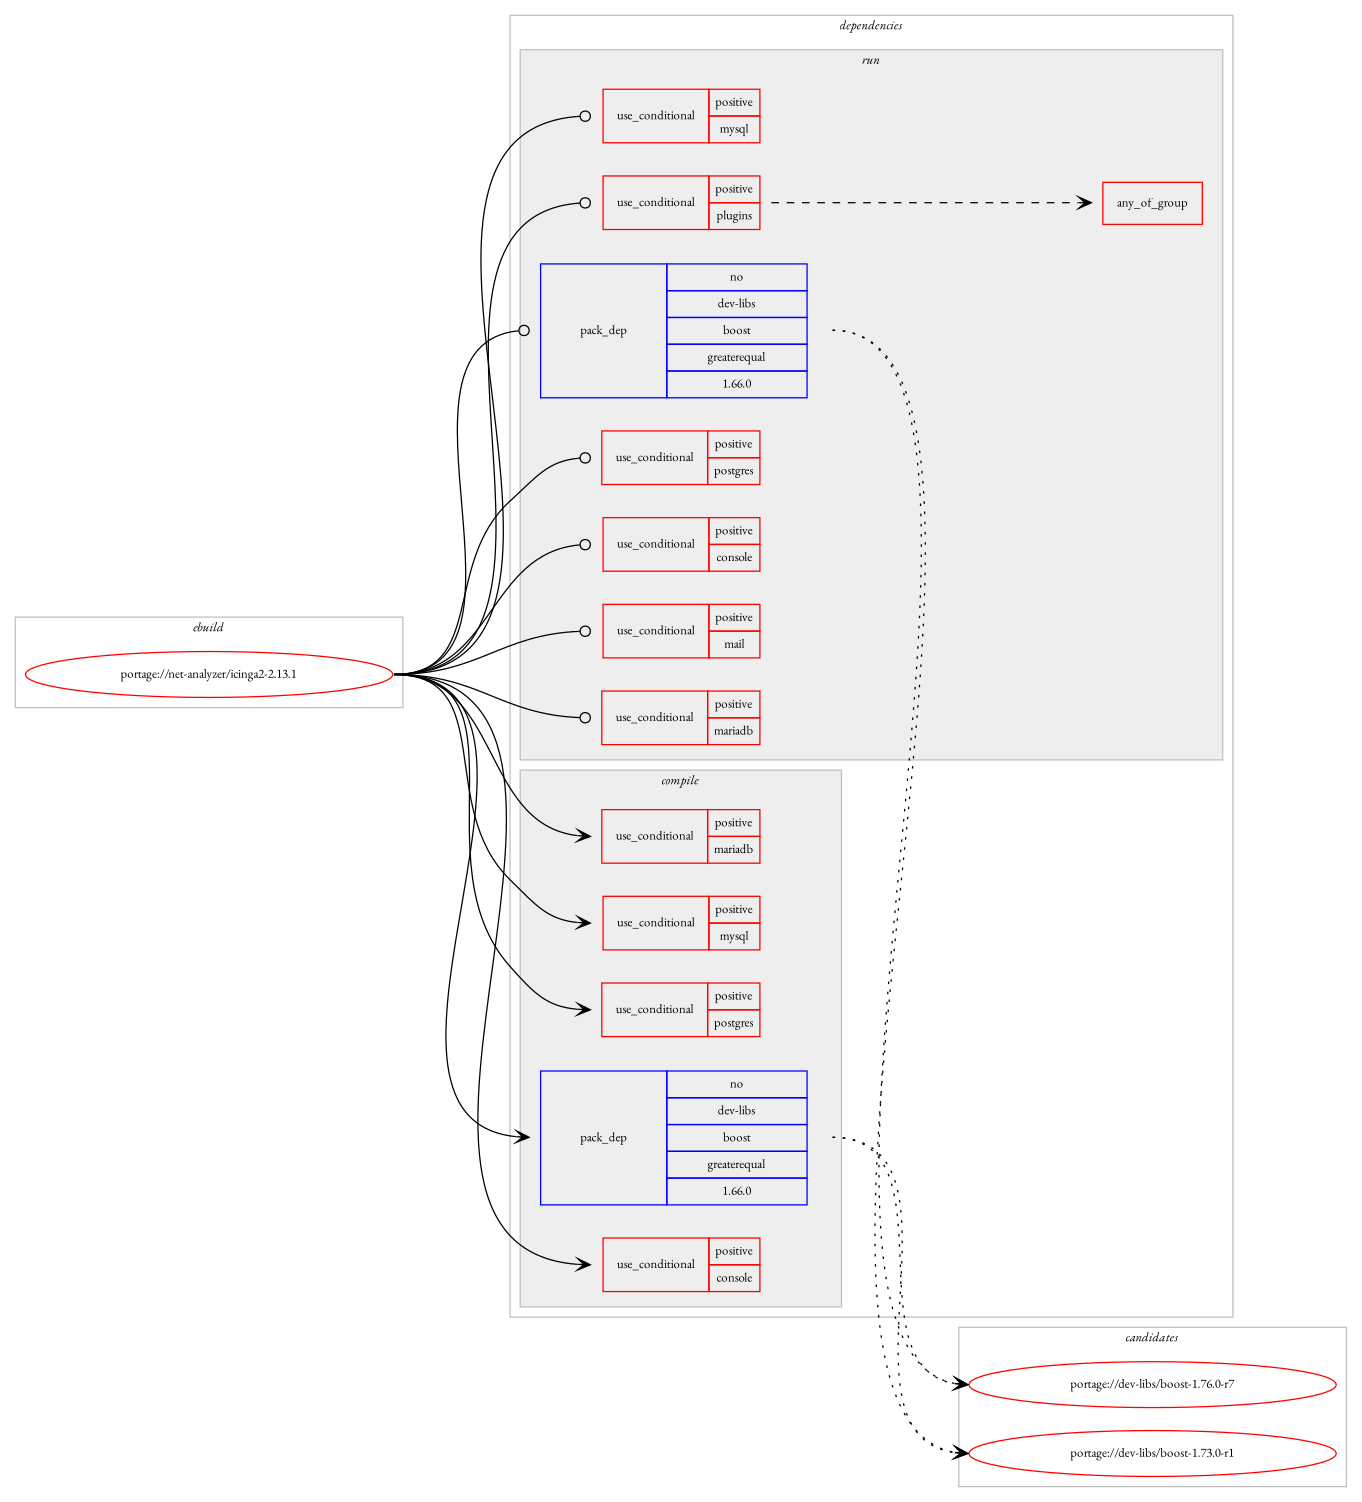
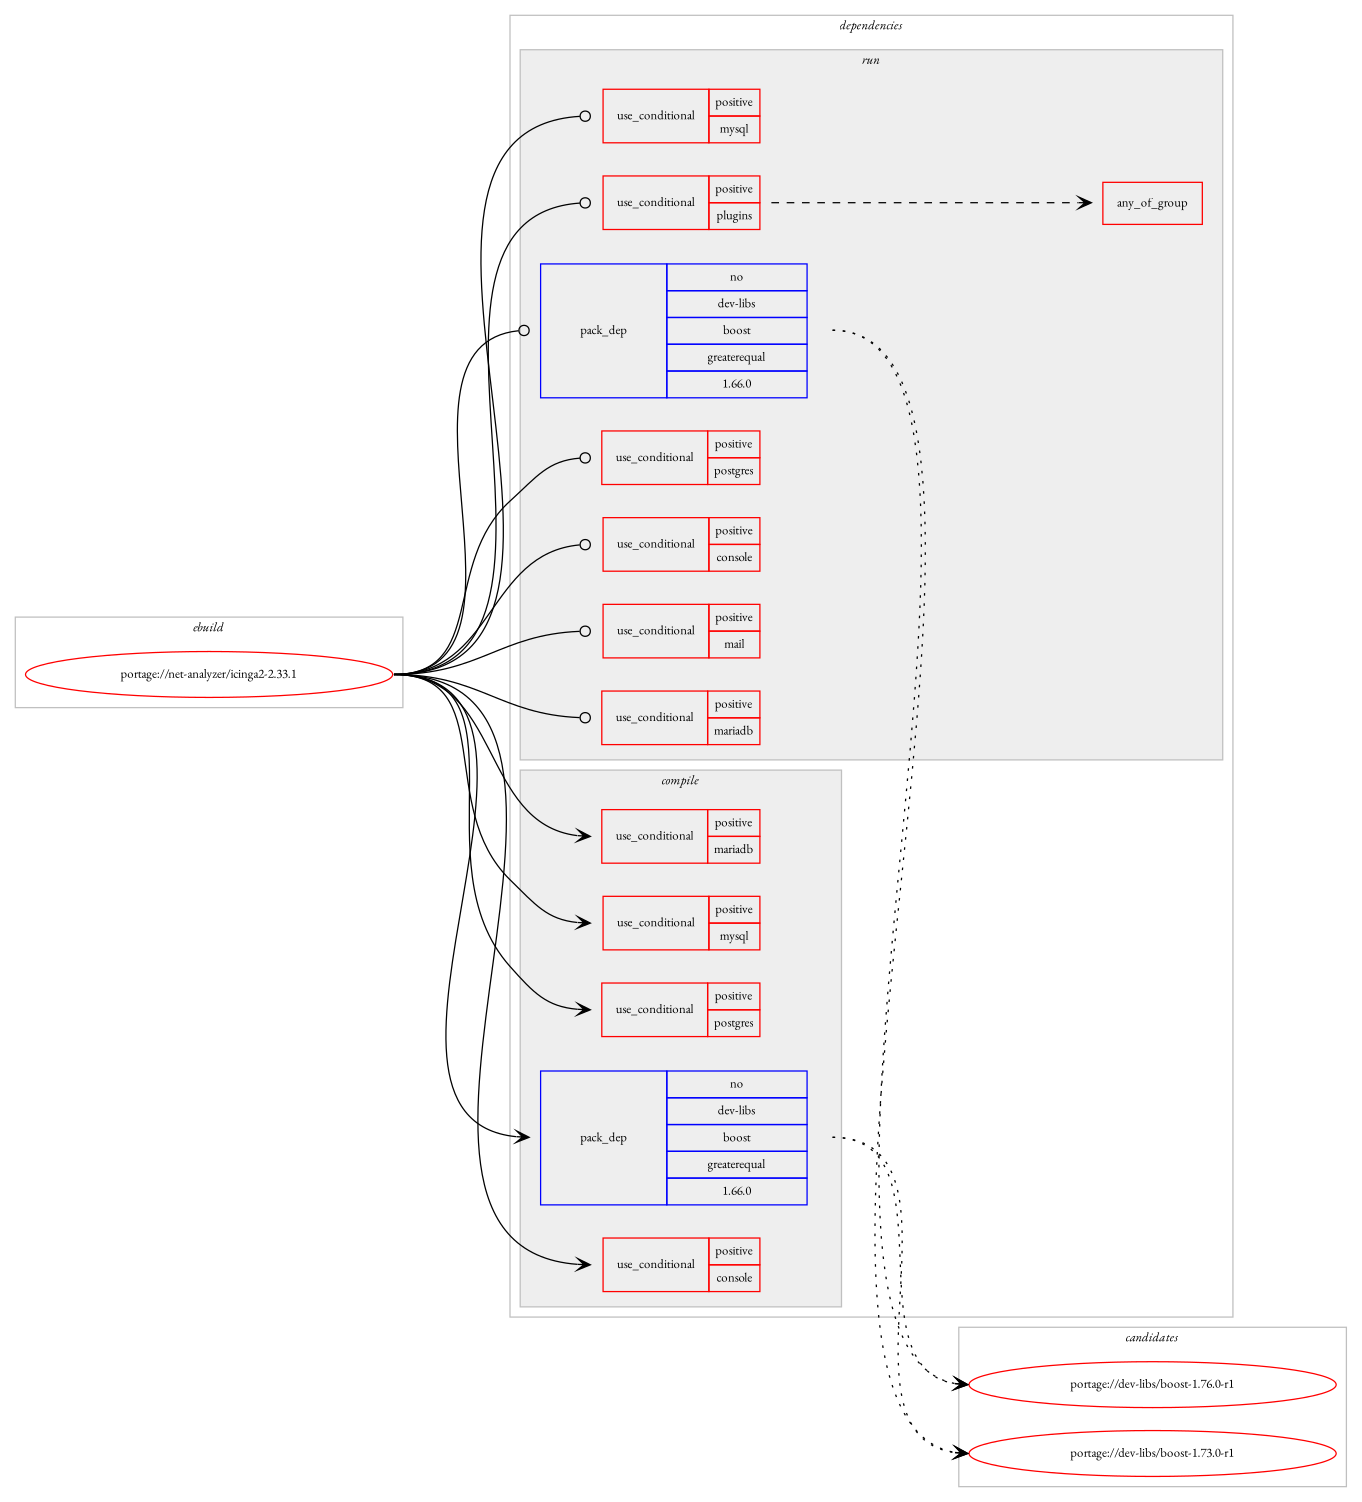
node "portage://net-analyzer/icinga2-2.13.1": label "portage://net-analyzer/icinga2-2.13.1" -> "portage://net-analyzer/icinga2-2.33.1"
node "portage://dev-libs/boost-1.76.0-r7": label "portage://dev-libs/boost-1.76.0-r7" -> "portage://dev-libs/boost-1.76.0-r1"
